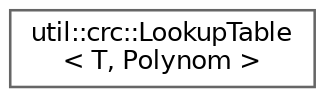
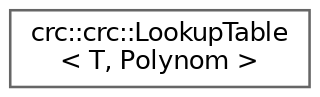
node "util::crc::LookupTable < T, Polynom >": label "util::crc::LookupTable < T, Polynom >" -> "crc::crc::LookupTable < T, Polynom >"
